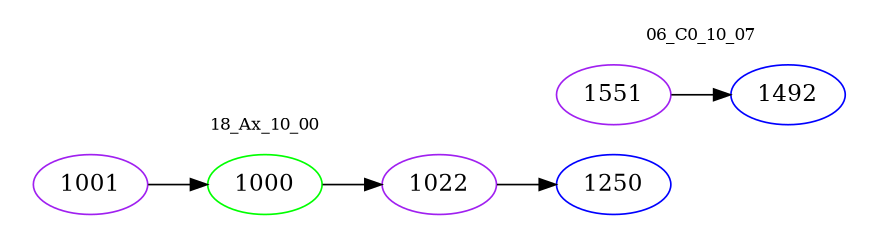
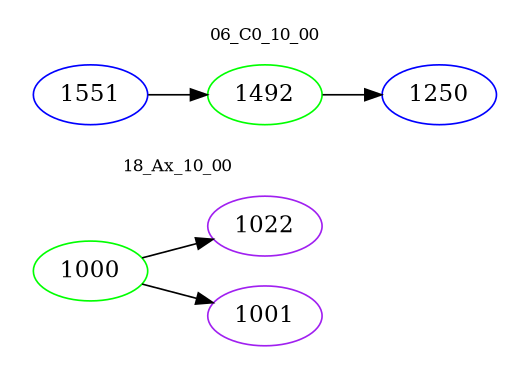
cluster "06_C0_10_07": label "06_C0_10_07" -> "06_C0_10_00"
node "1551": color purple -> blue
node "1492": color blue -> green
edge "1001" -> "1000": reversed
edge "1022" -> "1250": now "1492" -> "1250"
